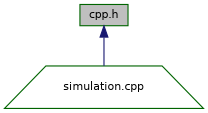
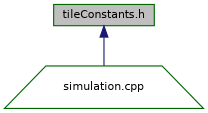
node "cpp.h": label "cpp.h" -> "tileConstants.h"
